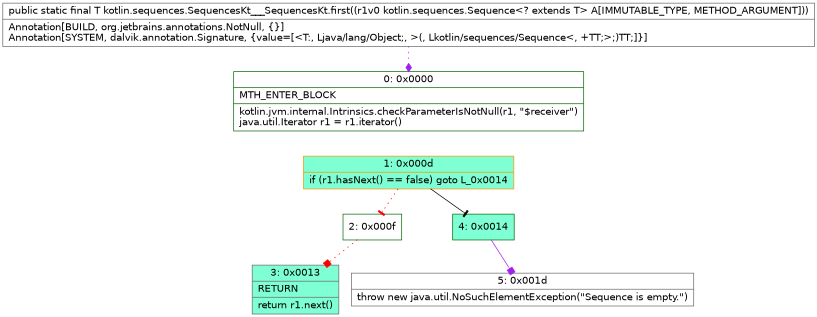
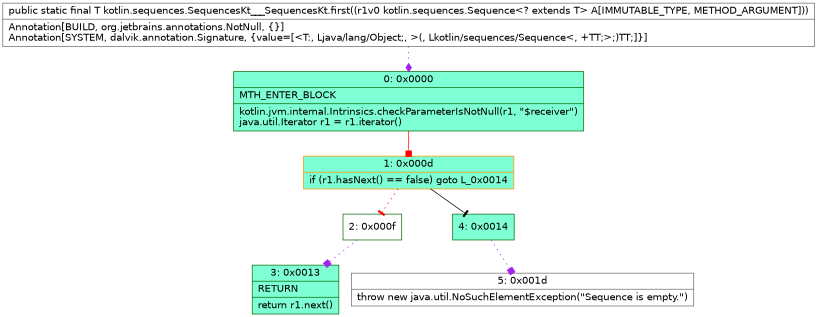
node "0: 0x0000": fillcolor white -> aquamarine
edge "0: 0x0000" -> "1: 0x000d": added
edge "2: 0x000f" -> "3: 0x0013": color red -> purple
edge "4: 0x0014" -> "5: 0x001d": style solid -> dotted
node "3: 0x0013": color gray40 -> darkgreen
